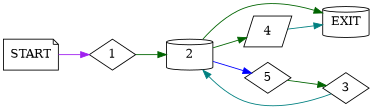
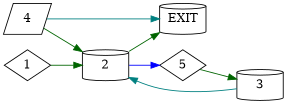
edge "2" -> "4": reversed
node "START": removed
node "3": shape diamond -> cylinder
